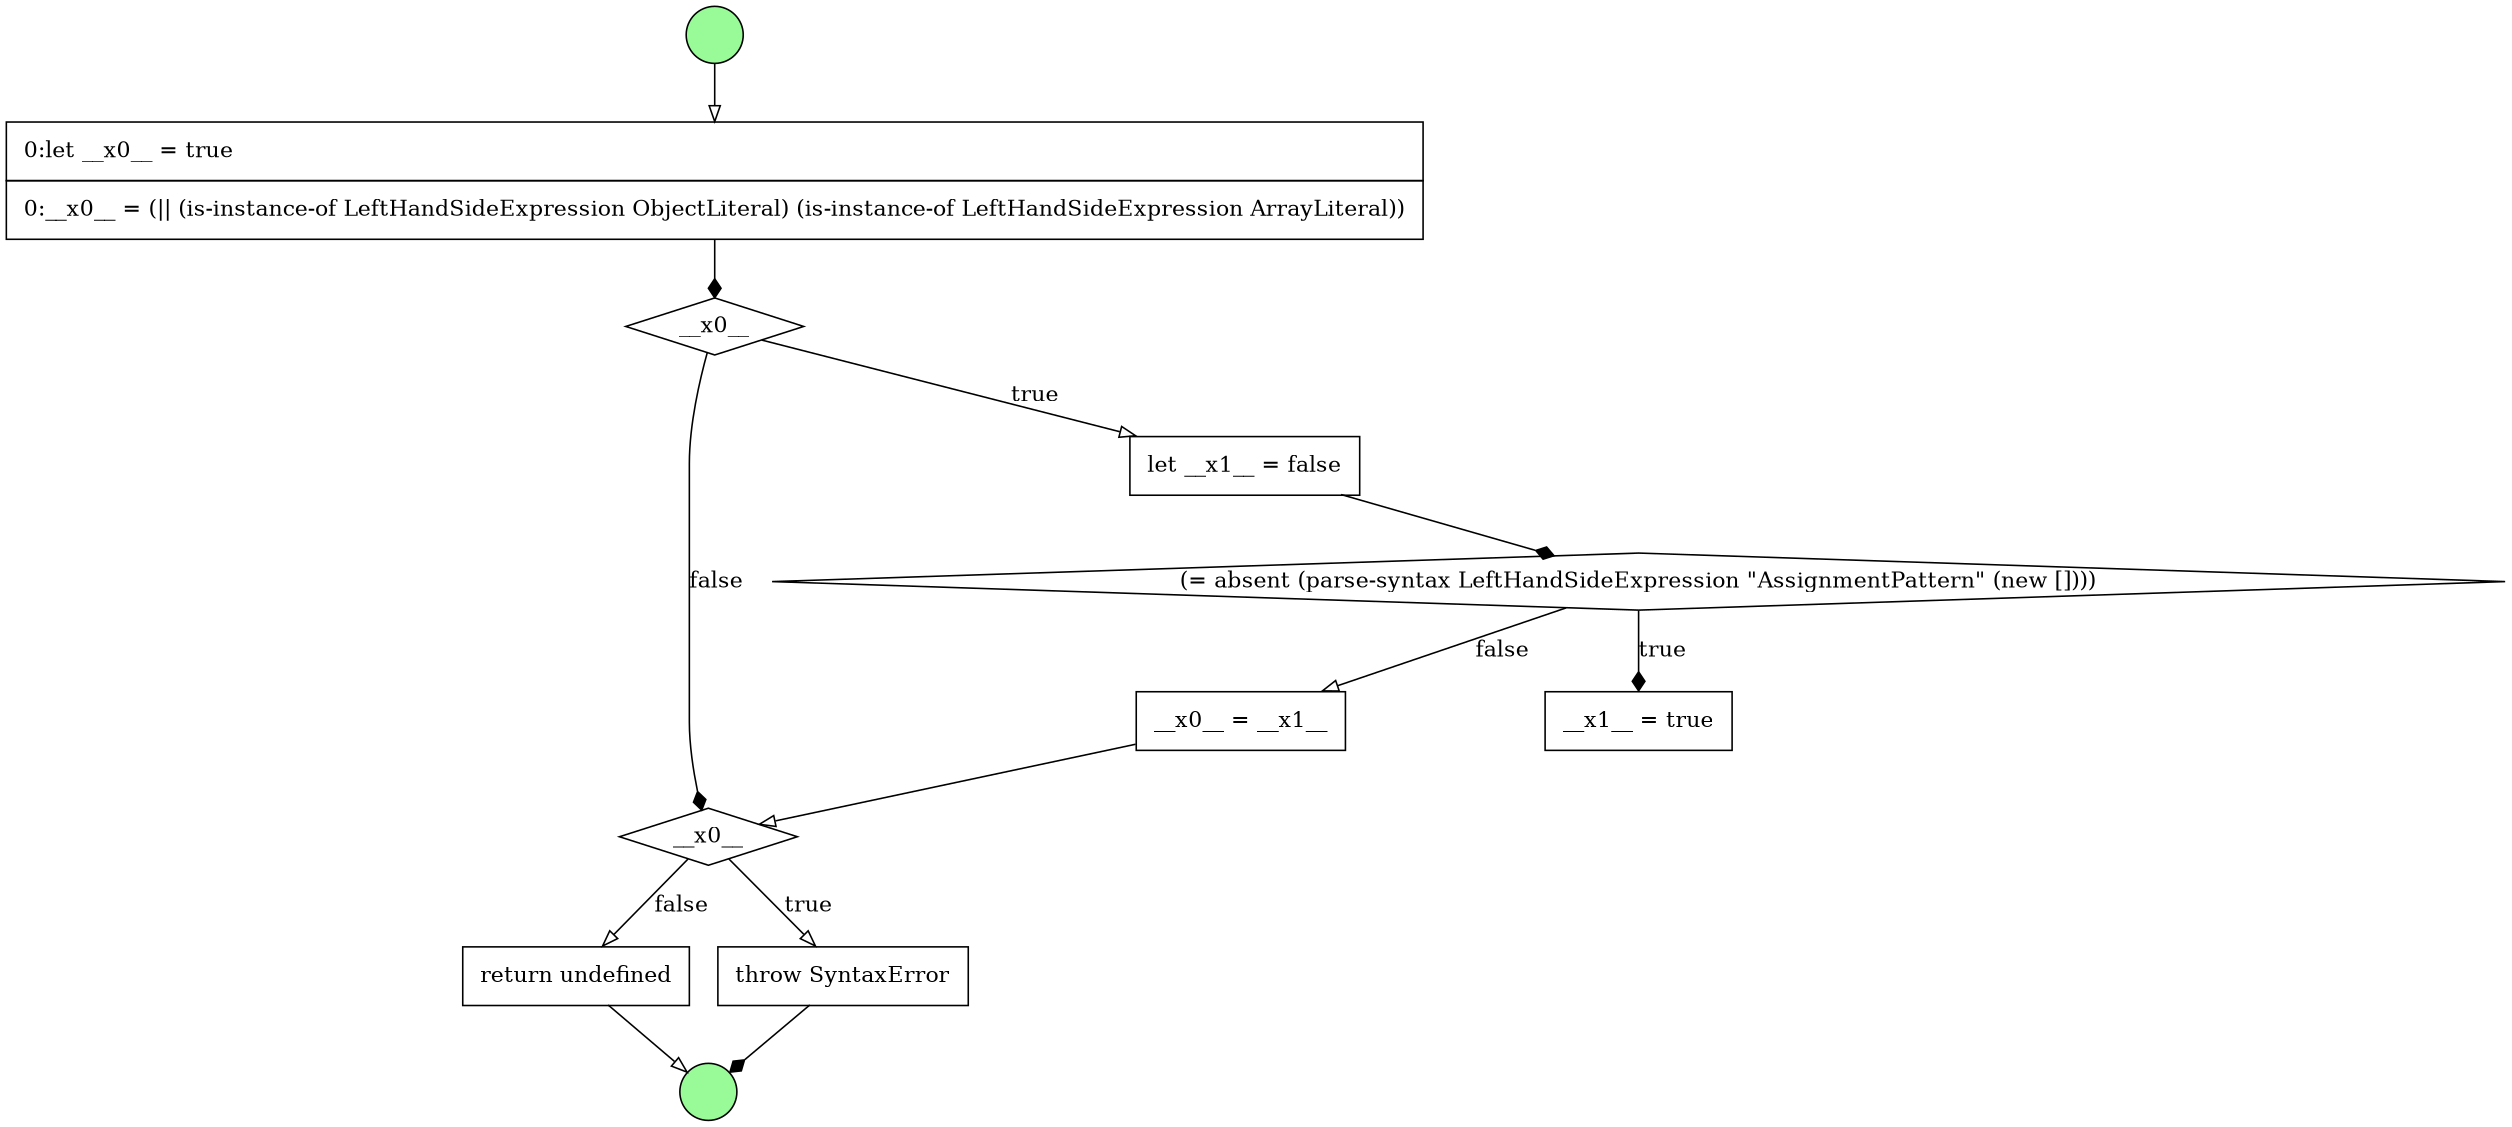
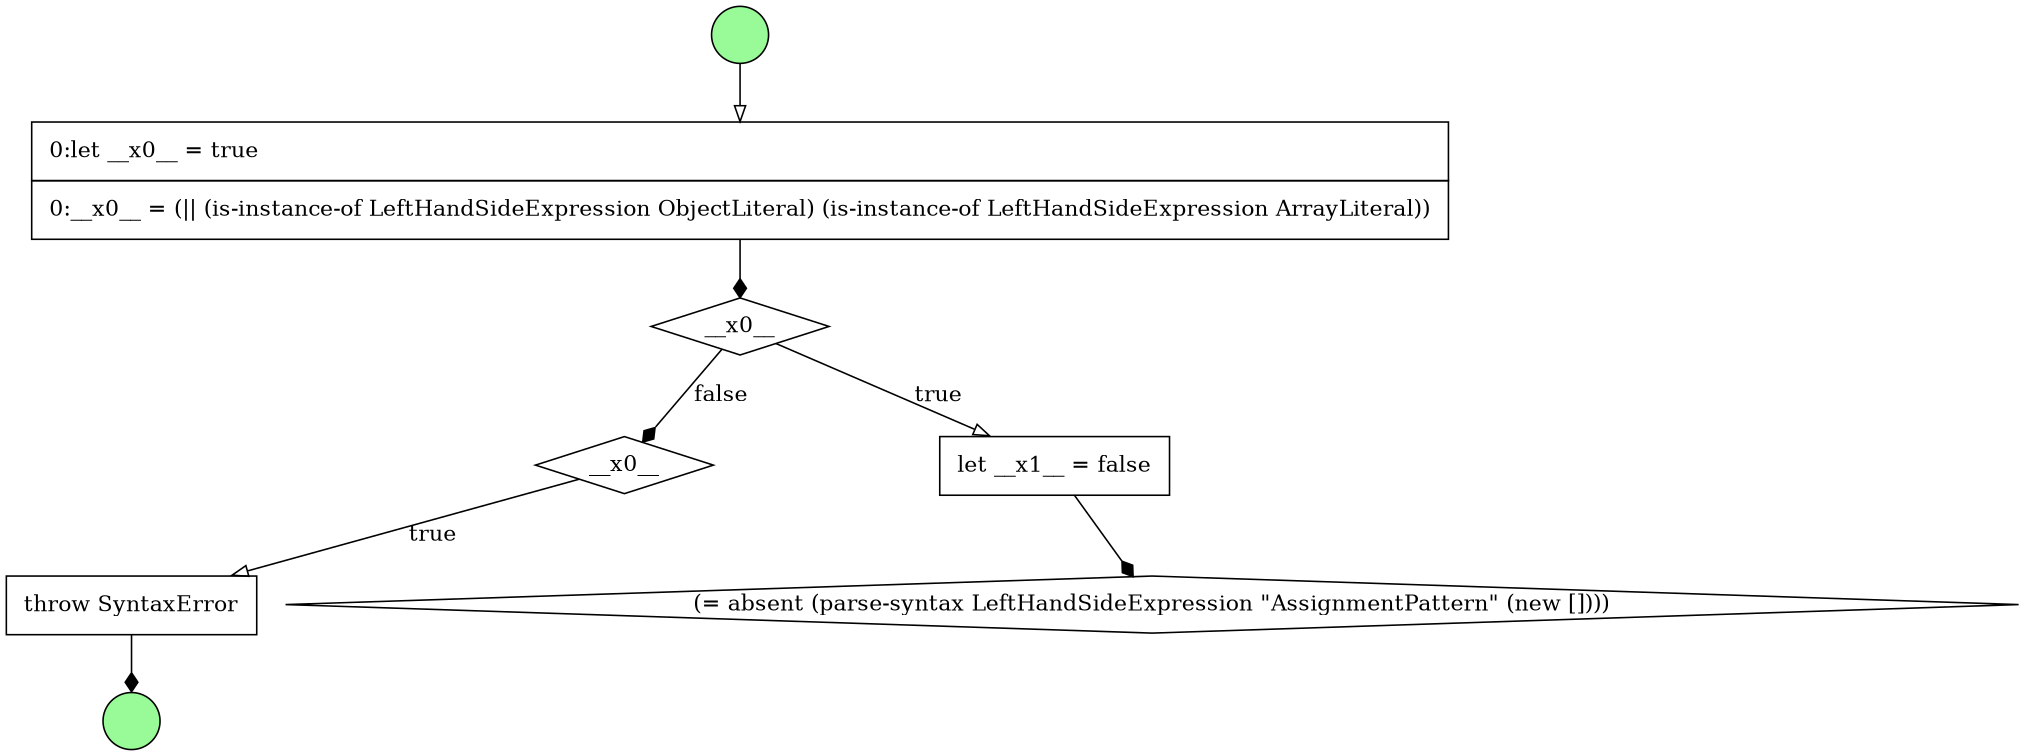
node "__x0__ = __x1__": removed
node "__x1__ = true": removed
node "return undefined": removed
